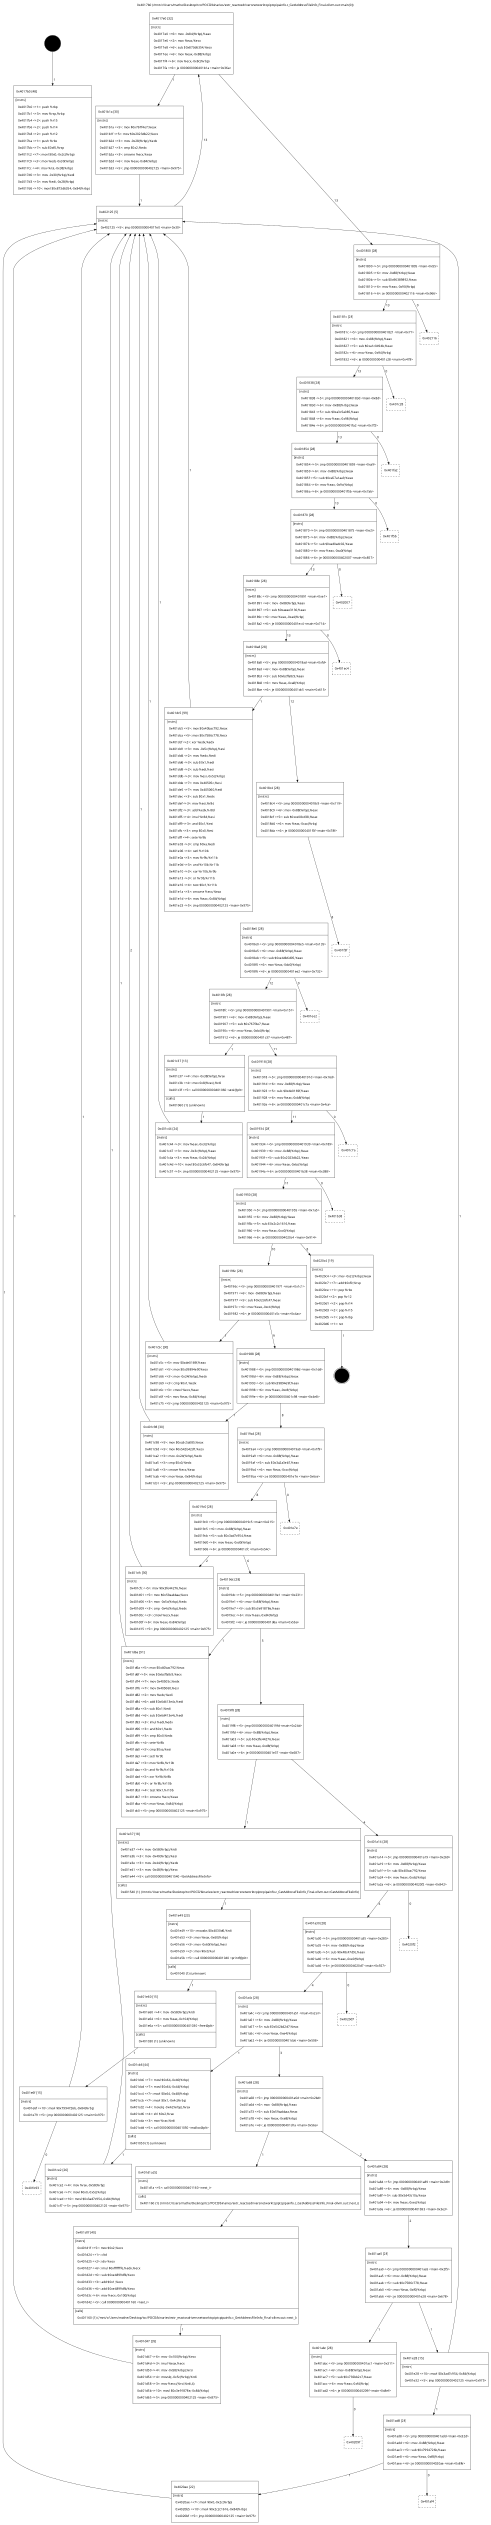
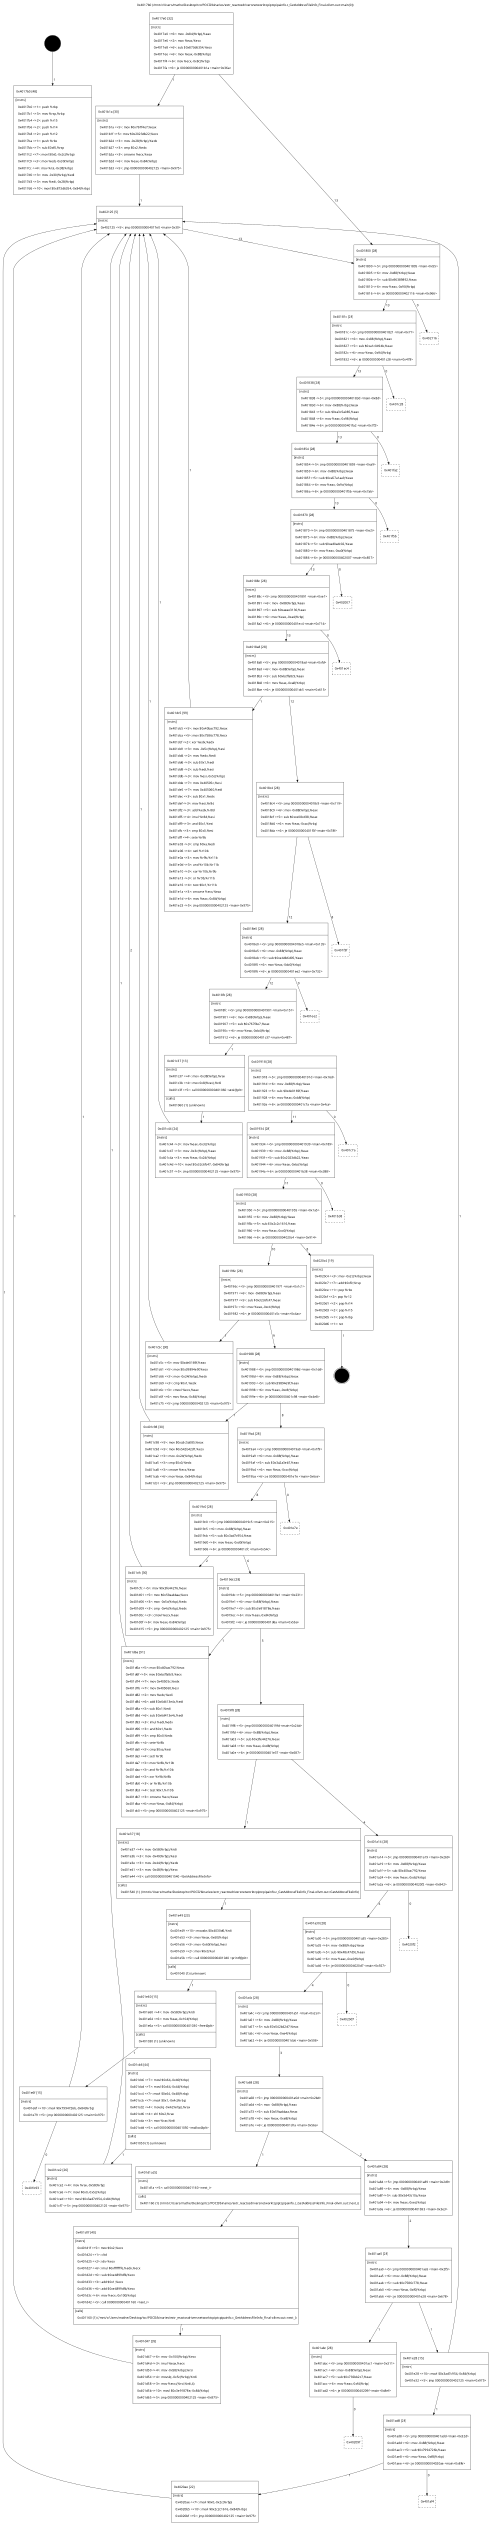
edge "0x402125 [5]" -> "0x4017e0 [32]": now "0x402125 [5]" -> "0x401800 [28]"
edge "0x4018c4 [28]" -> "0x4018e0 [28]": added, label "12"
edge "0x4018fc [28]" -> "0x401918 [28]": removed, label "11"
edge "0x401a4c [28]" -> "0x401cb6 [44]": removed, label "1"
